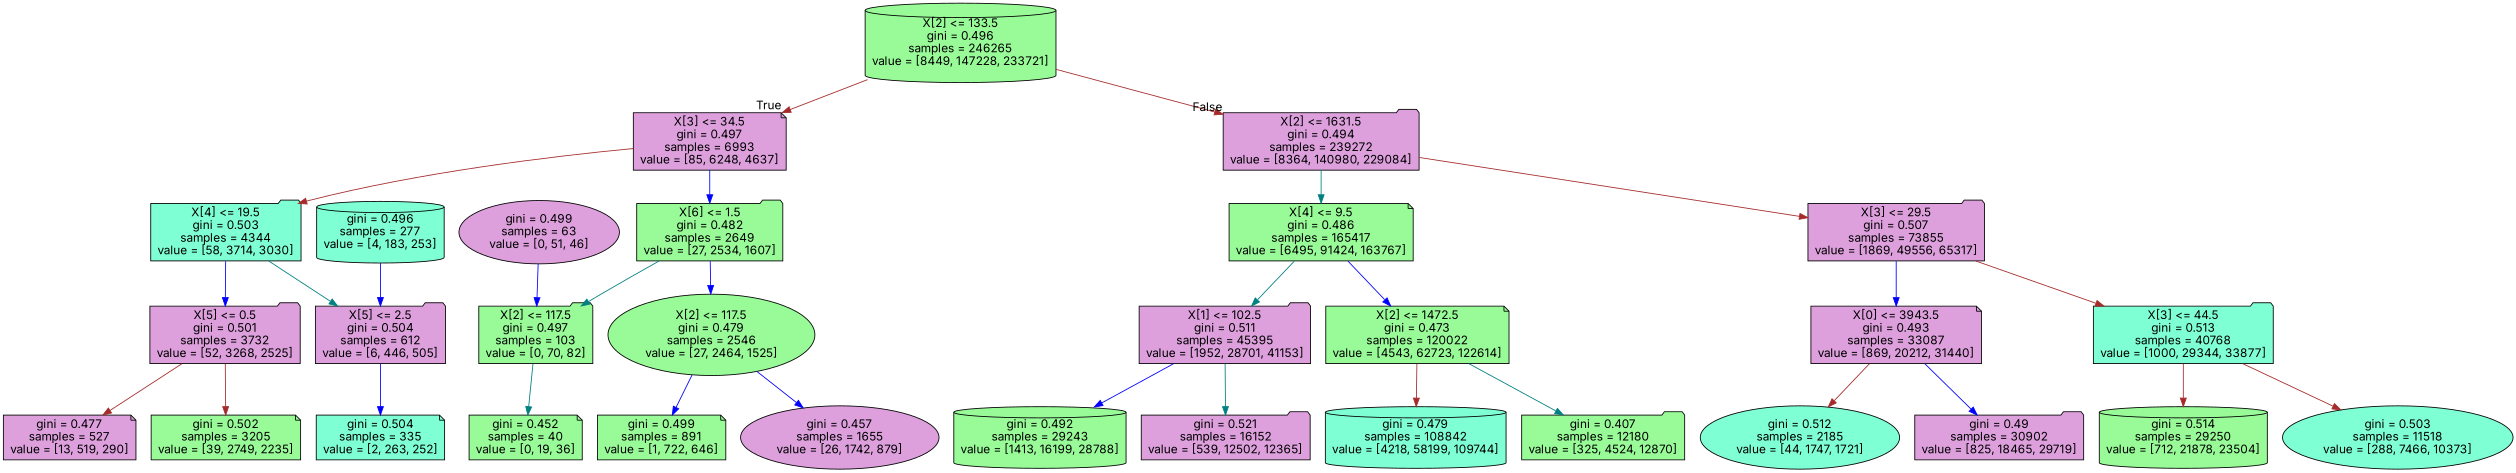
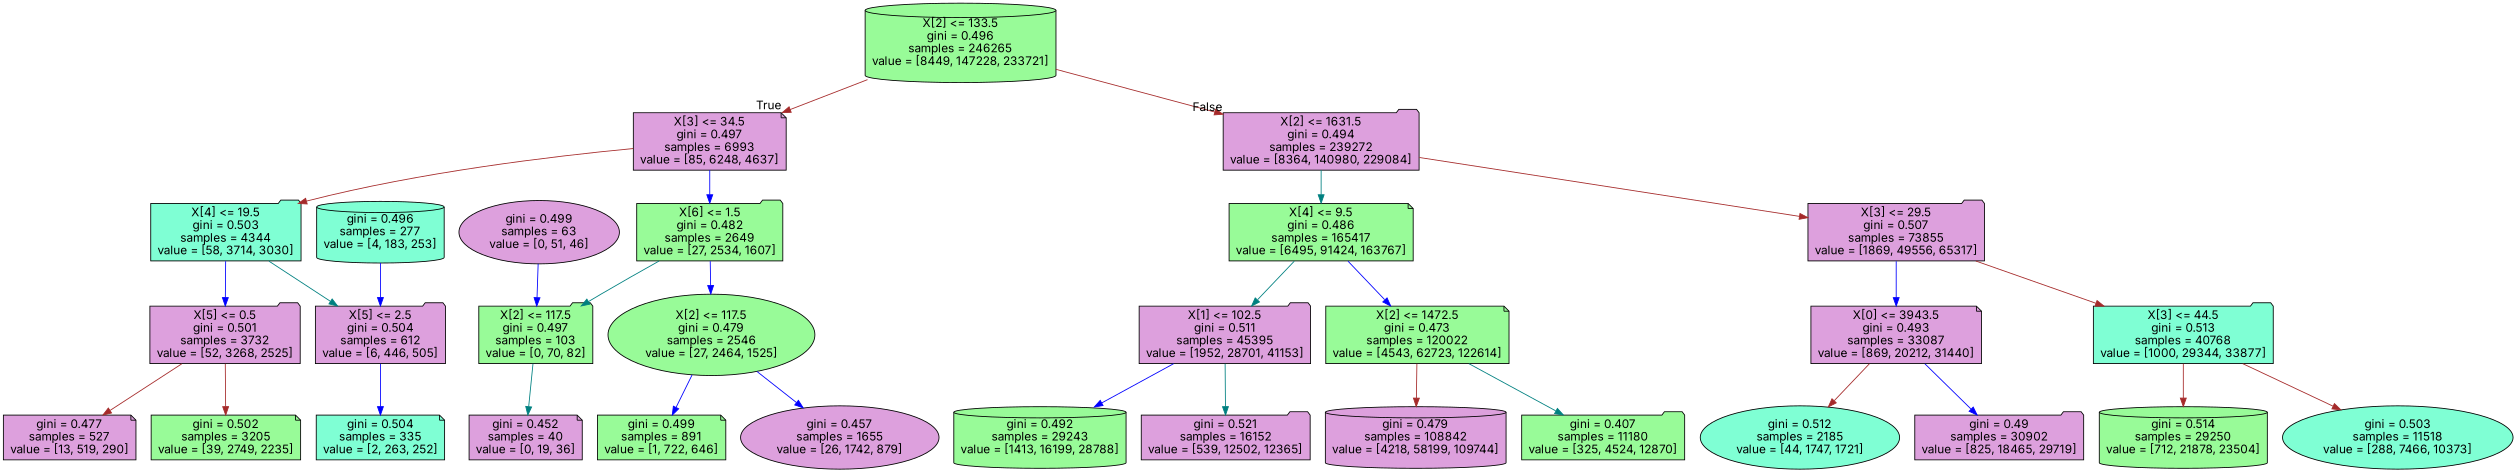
node "gini = 0.452 samples = 40 value = [0, 19, 36]": fillcolor palegreen -> plum
node "gini = 0.479 samples = 108842 value = [4218, 58199, 109744]": fillcolor aquamarine -> plum
node "gini = 0.407 samples = 12180 value = [325, 4524, 12870]": label "gini = 0.407 samples = 12180 value = [325, 4524, 12870]" -> "gini = 0.407 samples = 11180 value = [325, 4524, 12870]"
